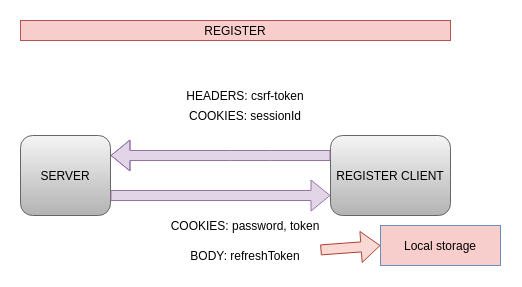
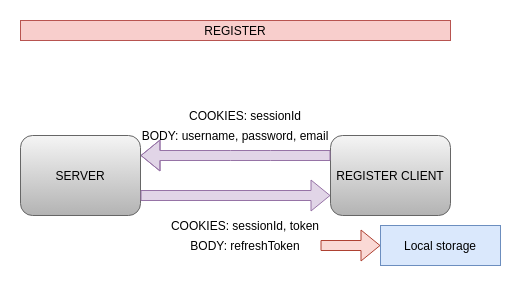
node "HEADERS: csrf-token": removed
node "BODY: username, password, email": added
node "SERVER": size 90x80 -> 120x80
node "COOKIES: password, token": label "COOKIES: password, token" -> "COOKIES: sessionId, token"
node "Local storage": fillcolor #f8cecc -> #dae8fc
node "BODY: refreshToken": moved (246, 256) -> (246, 246)
